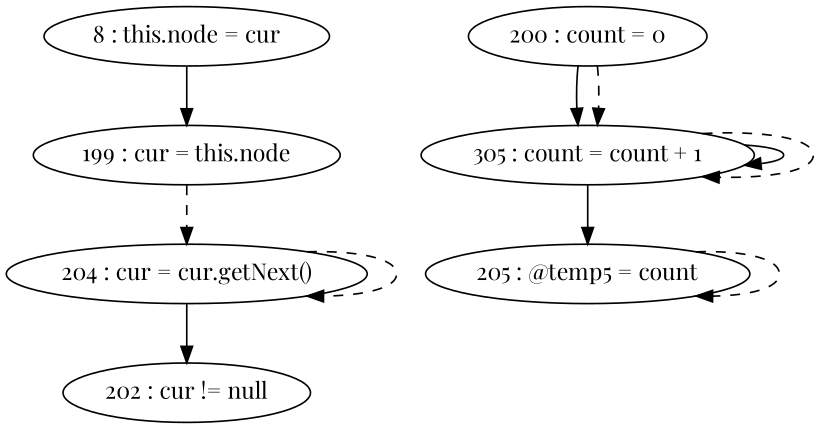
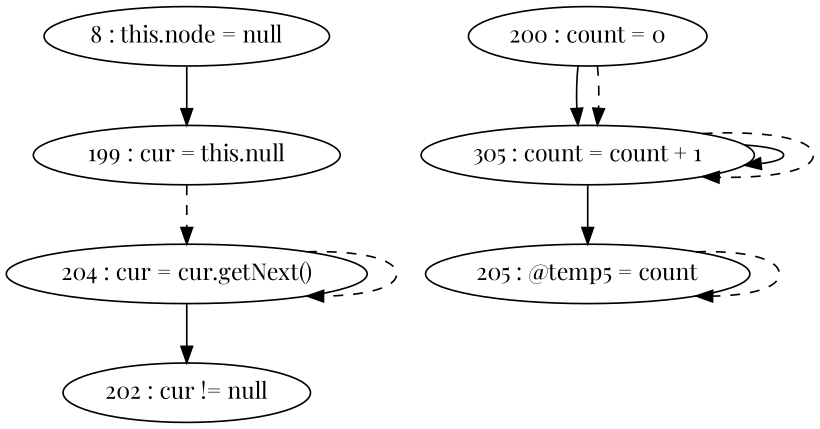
node "8 : this.node = cur": label "8 : this.node = cur" -> "8 : this.node = null"
node "199 : cur = this.node": label "199 : cur = this.node" -> "199 : cur = this.null"
